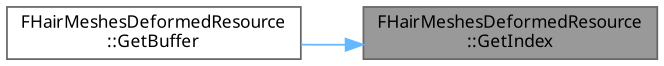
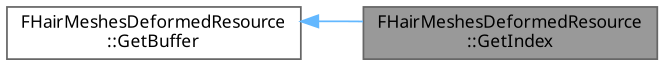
edge "FHairMeshesDeformedResource ::GetBuffer" -> "FHairMeshesDeformedResource ::GetIndex": reversed
